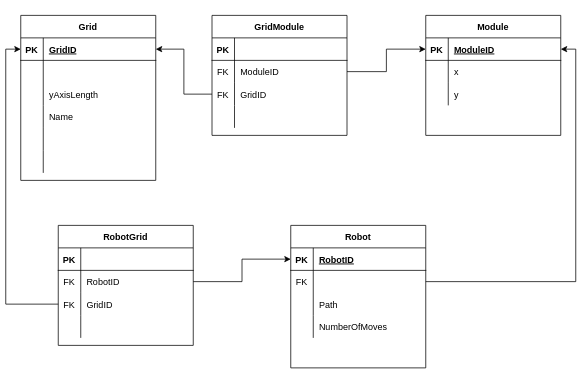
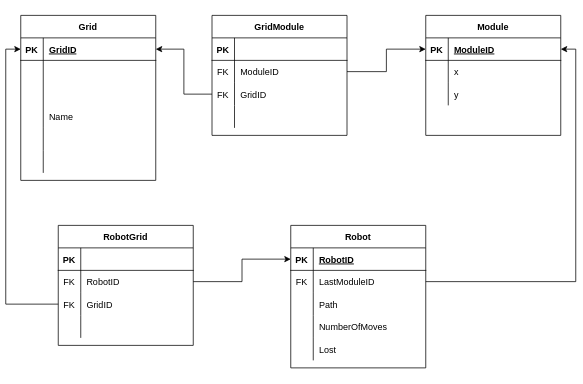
node "yAxisLength": removed
node "LastModuleID": added
node "Lost": added
